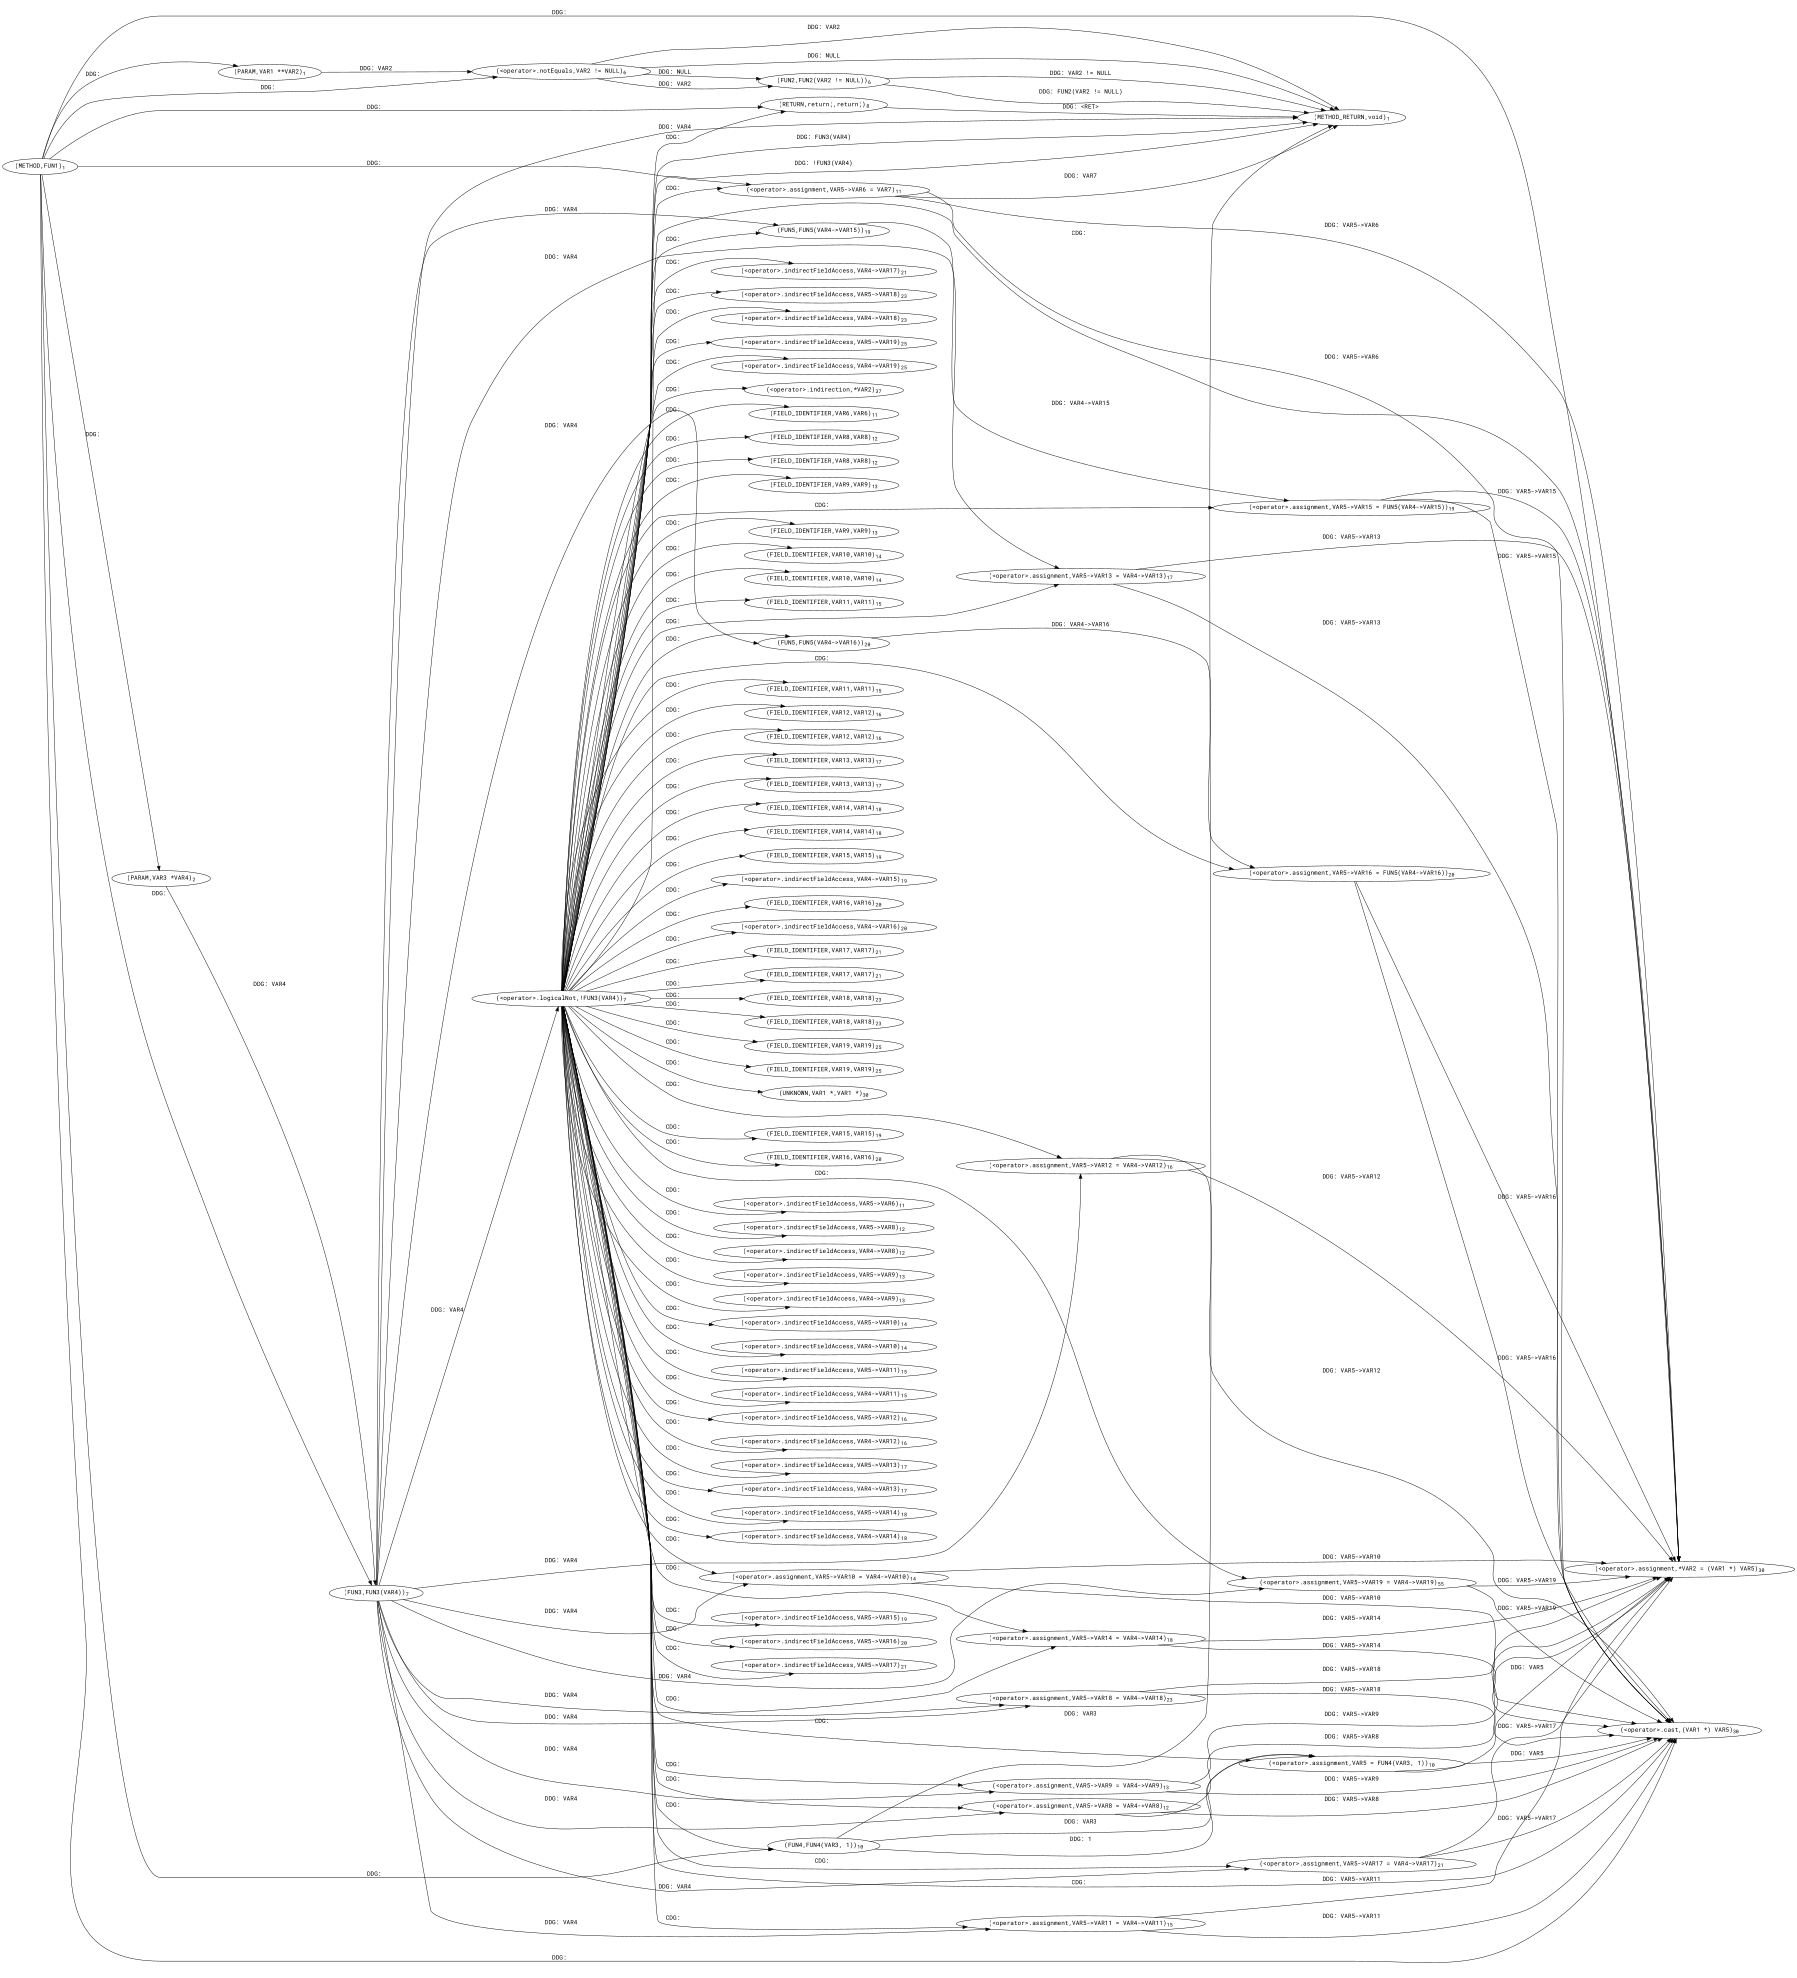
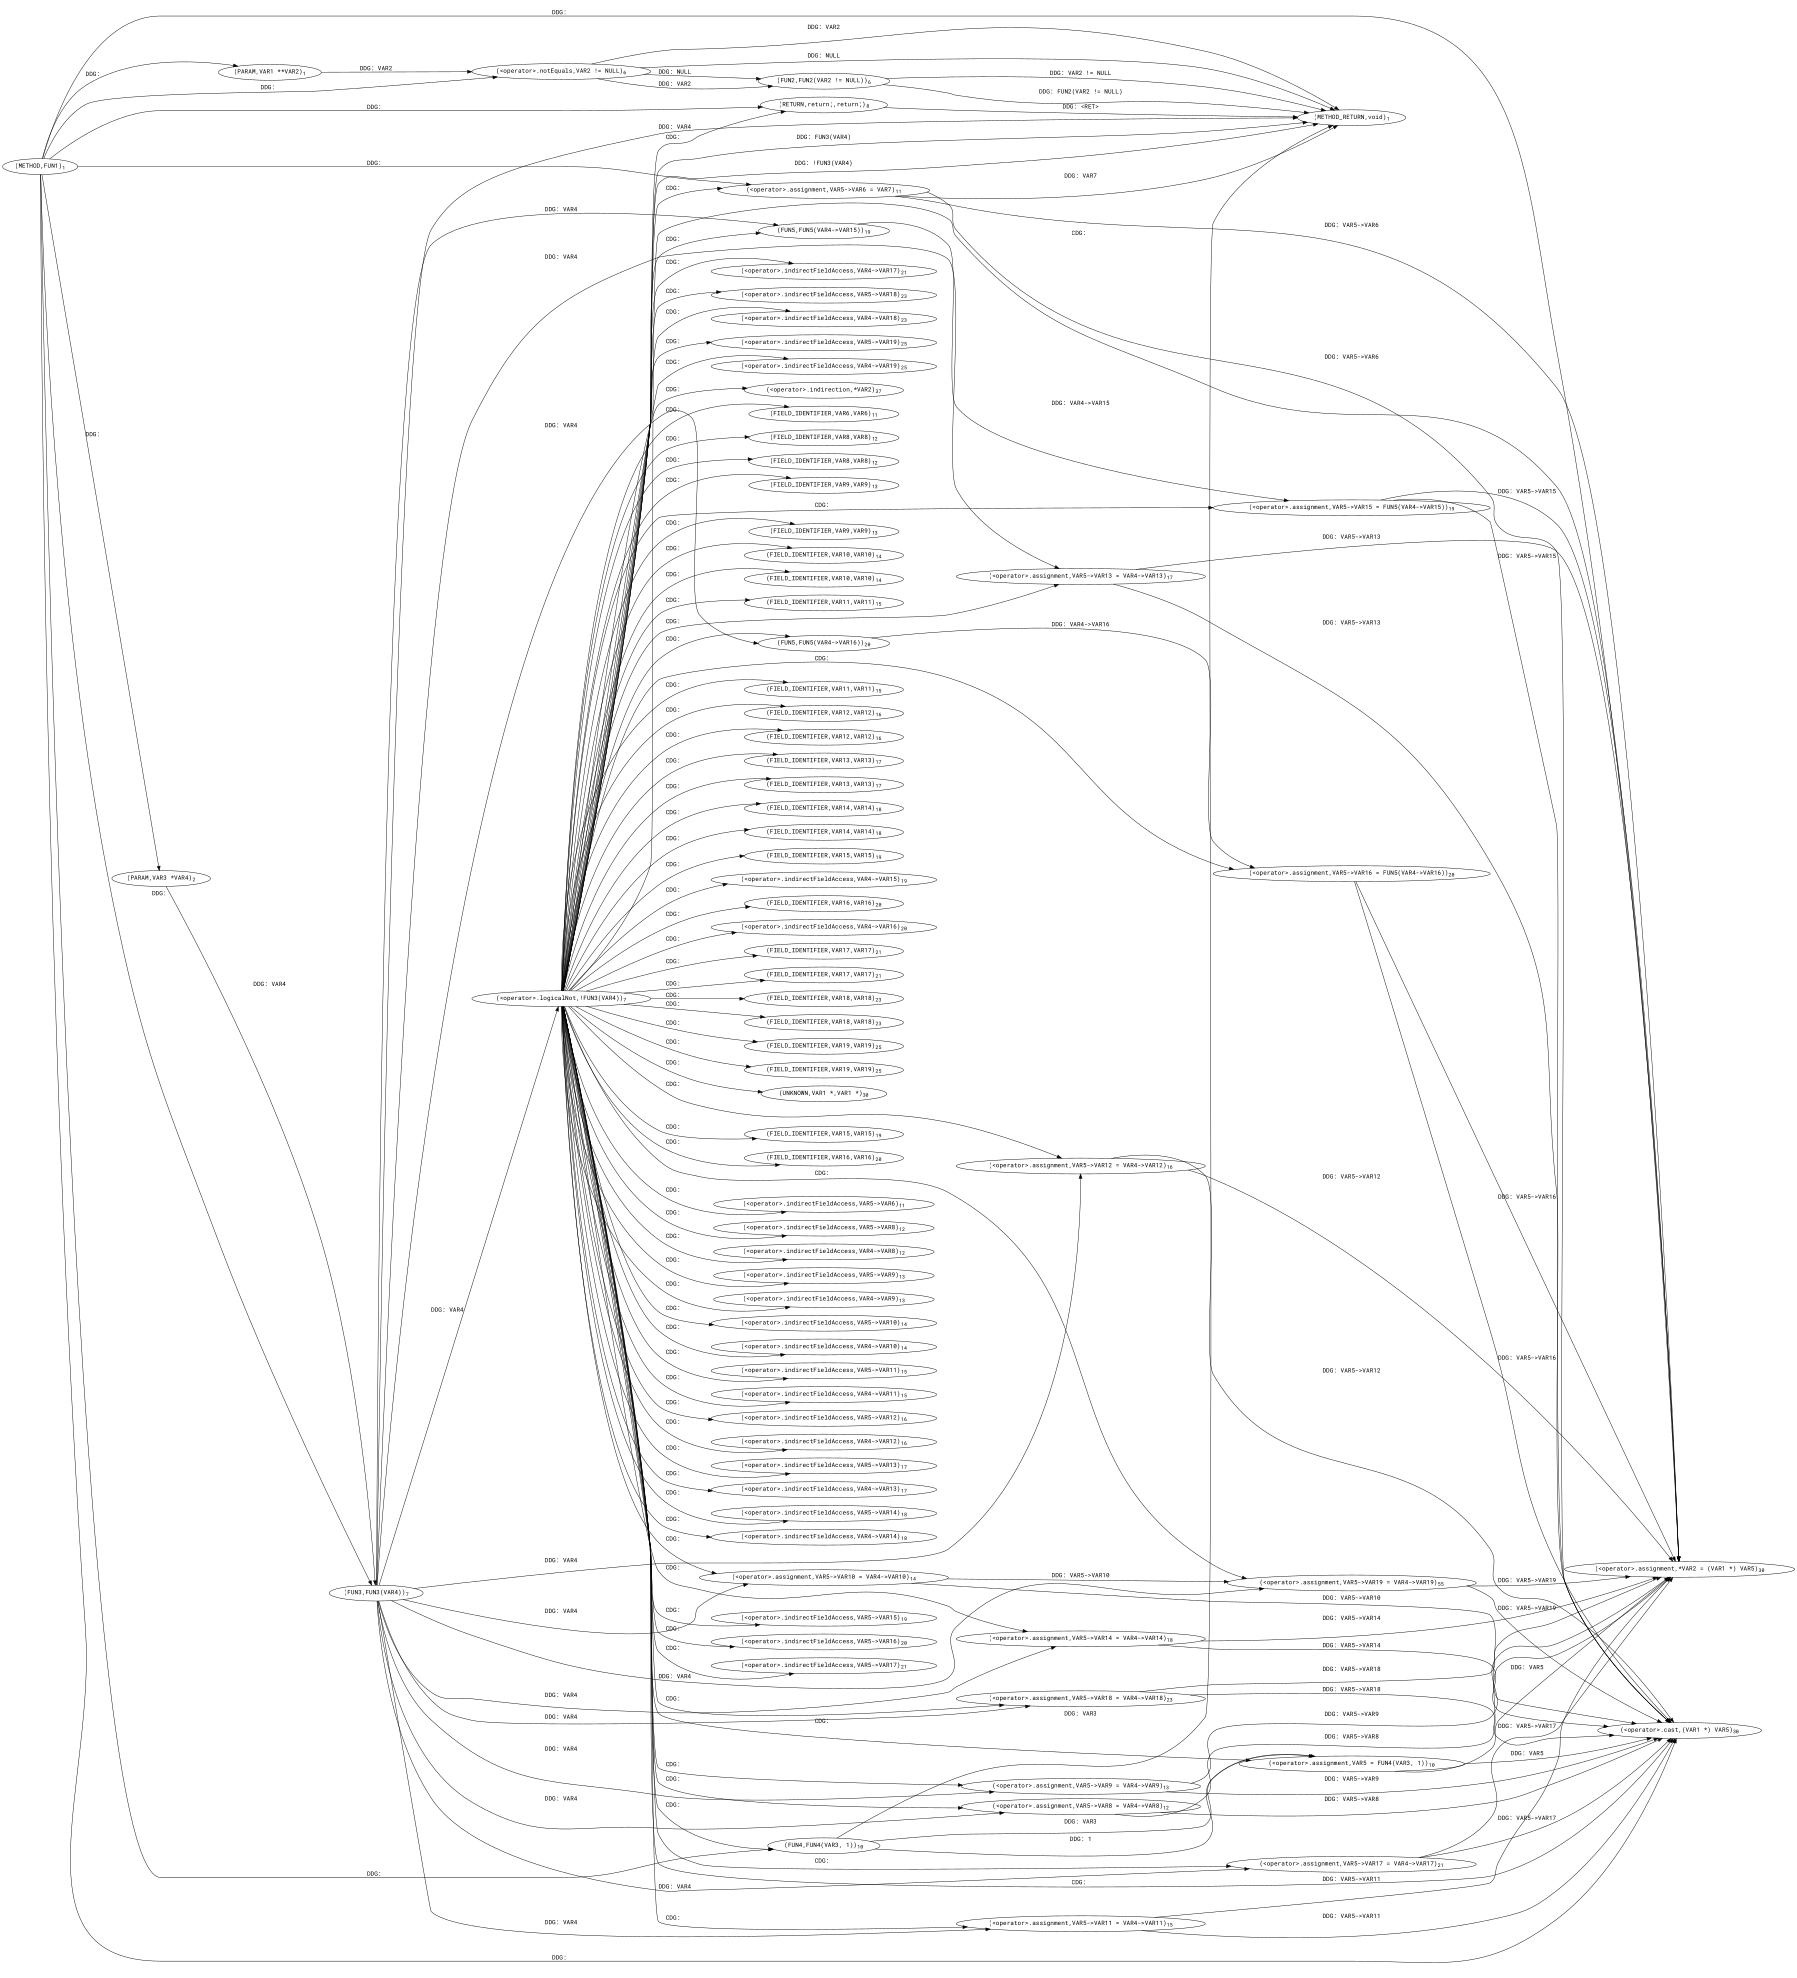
edge "(<operator>.assignment,VAR5->VAR10 = VAR4->VAR10)" -> "(<operator>.assignment,*VAR2 = (VAR1 *) VAR5)": now "(<operator>.assignment,VAR5->VAR10 = VAR4->VAR10)" -> "(<operator>.assignment,VAR5->VAR19 = VAR4->VAR19)"
